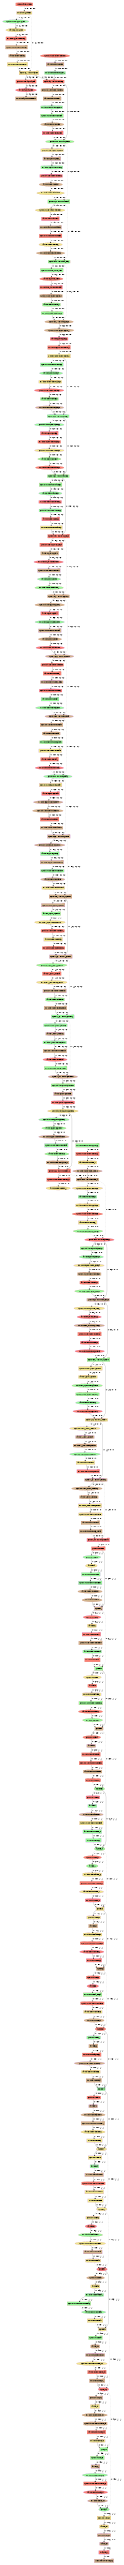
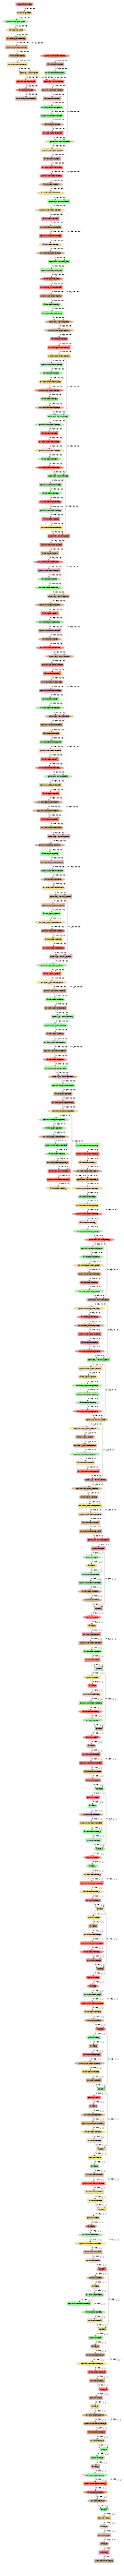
node "conv2d_IW160_OW128_G7_#25": fillcolor palegreen -> salmon
edge "batch_norm_IW128_OW128_#395" -> "relu_IW128_OW128_#396": now "conv2d_OW128_G99_#394" -> "relu_IW128_OW128_#396"
